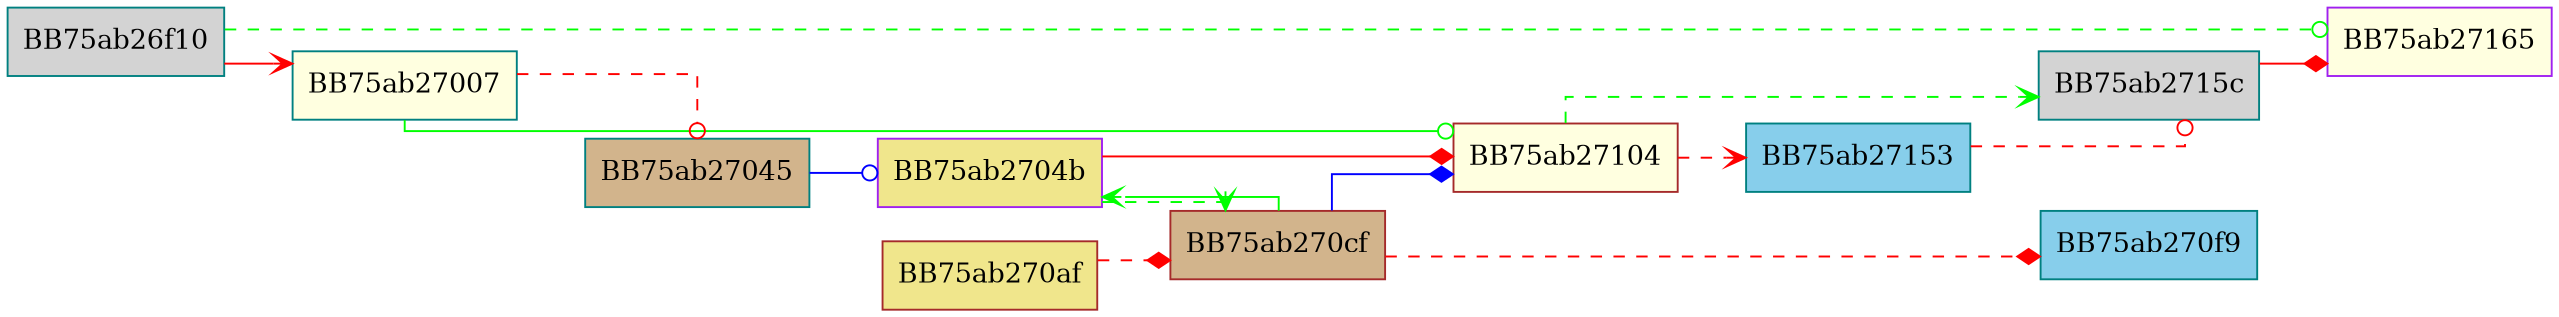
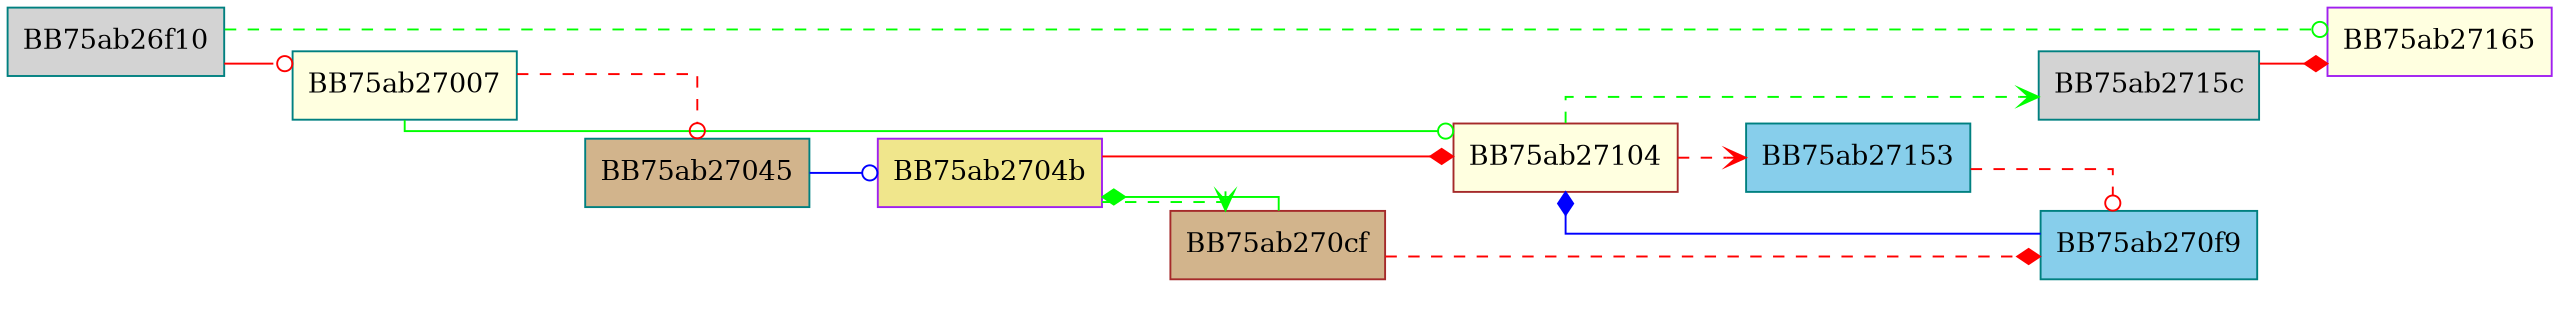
edge "BB75ab26f10" -> "BB75ab27007": arrowhead vee -> odot
edge "BB75ab27153" -> "BB75ab2715c": now "BB75ab27153" -> "BB75ab270f9"
edge "BB75ab270cf" -> "BB75ab27104": now "BB75ab270f9" -> "BB75ab27104"
edge "BB75ab270cf" -> "BB75ab2704b": arrowhead vee -> diamond
node "BB75ab270af": removed
